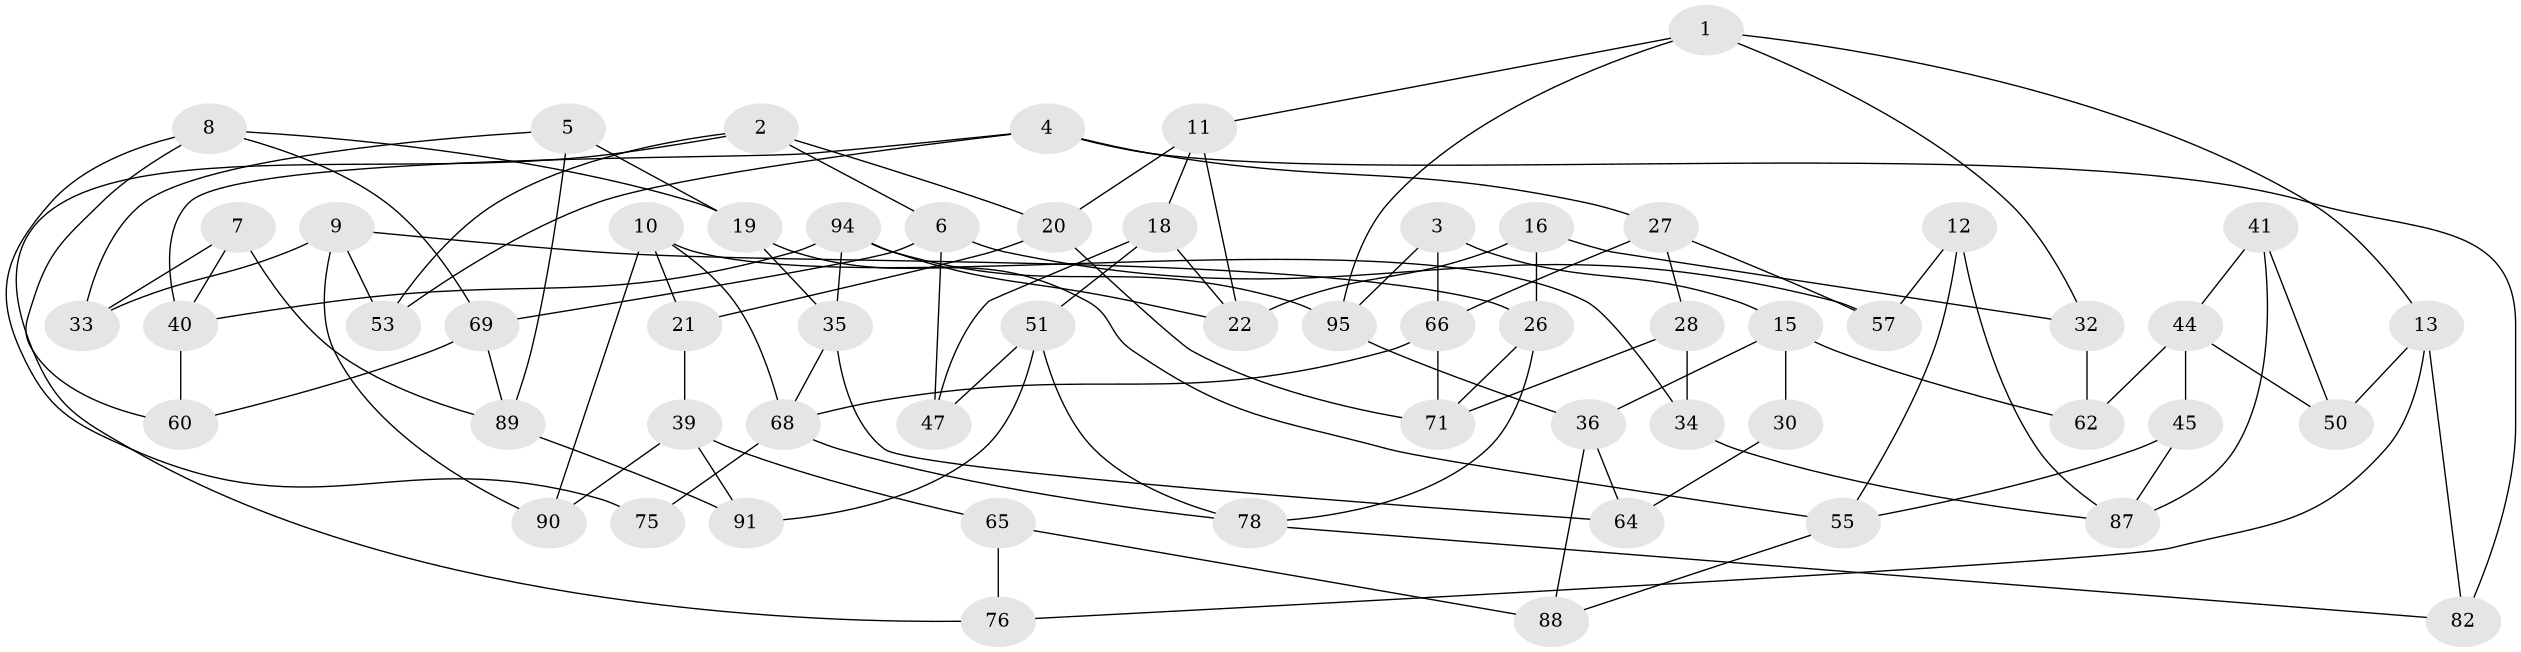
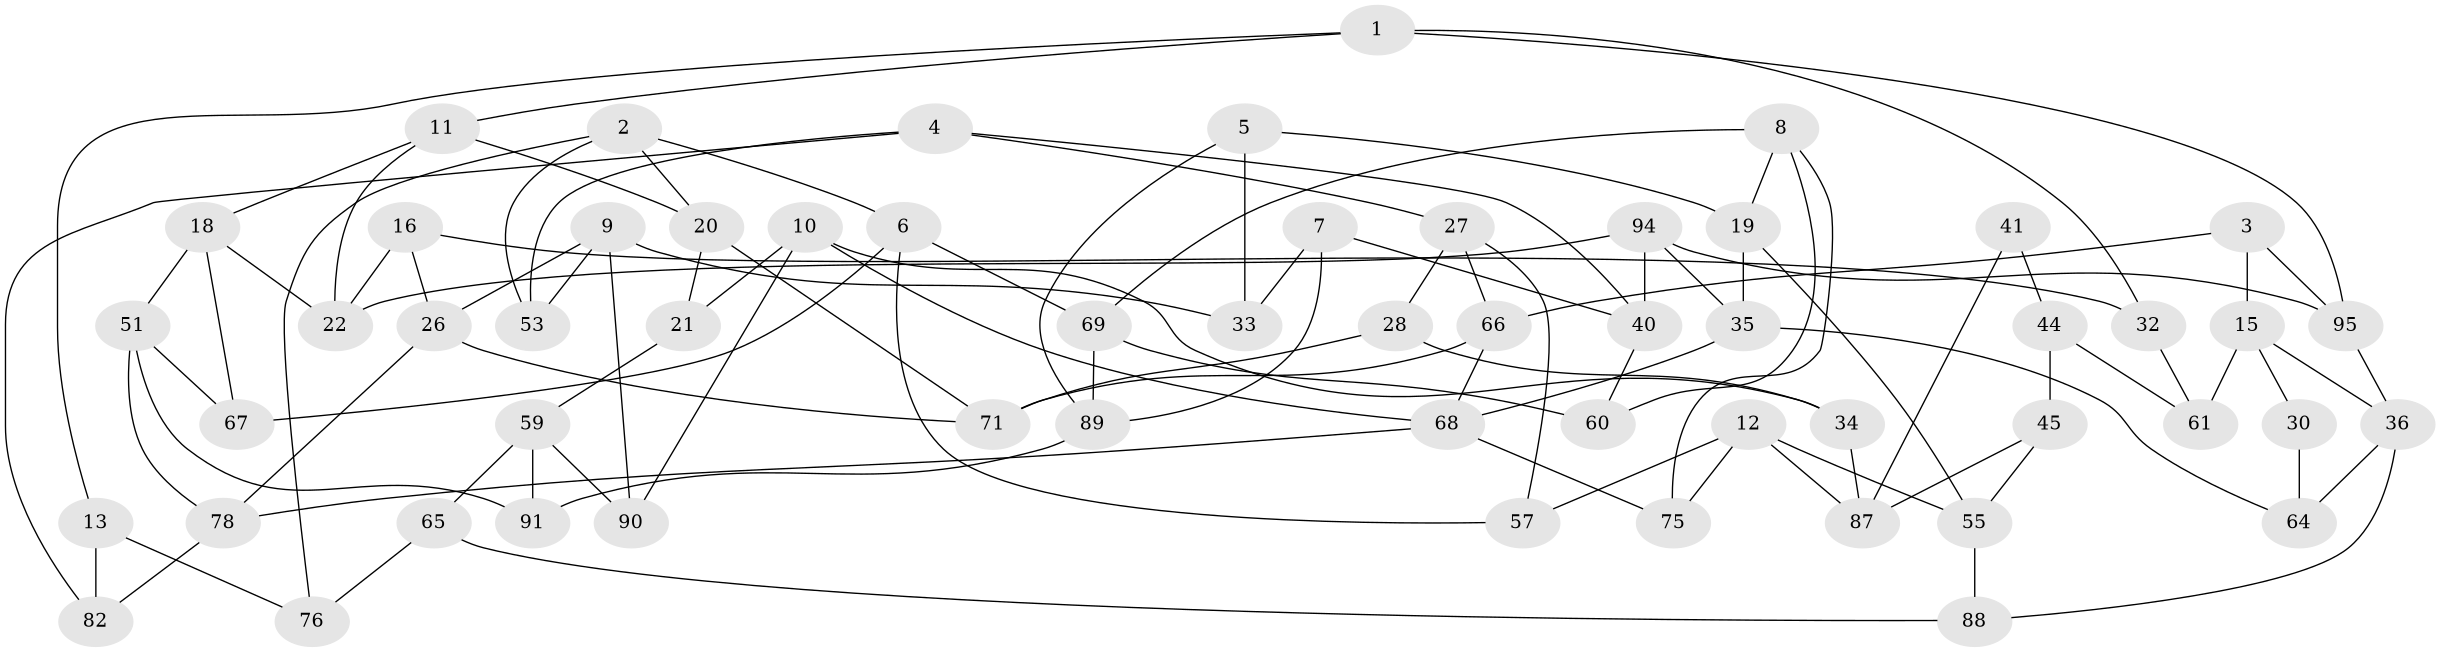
node "39": label "39" -> "59"
node "47": label "47" -> "67"
node "62": label "62" -> "61"
node "50": removed
edge "12" -- "75": added
